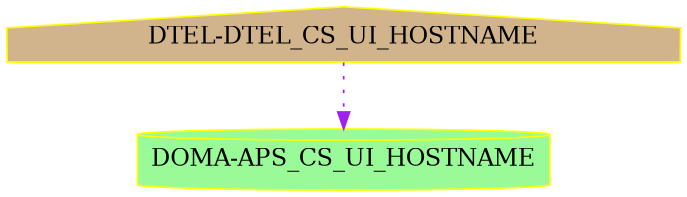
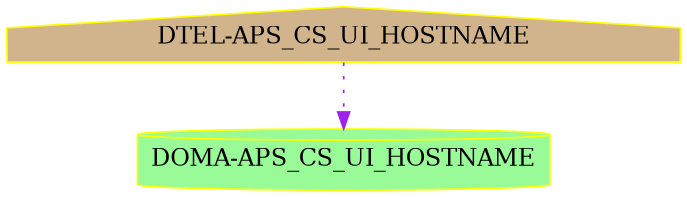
node "DTEL-DTEL_CS_UI_HOSTNAME": label "DTEL-DTEL_CS_UI_HOSTNAME" -> "DTEL-APS_CS_UI_HOSTNAME"
